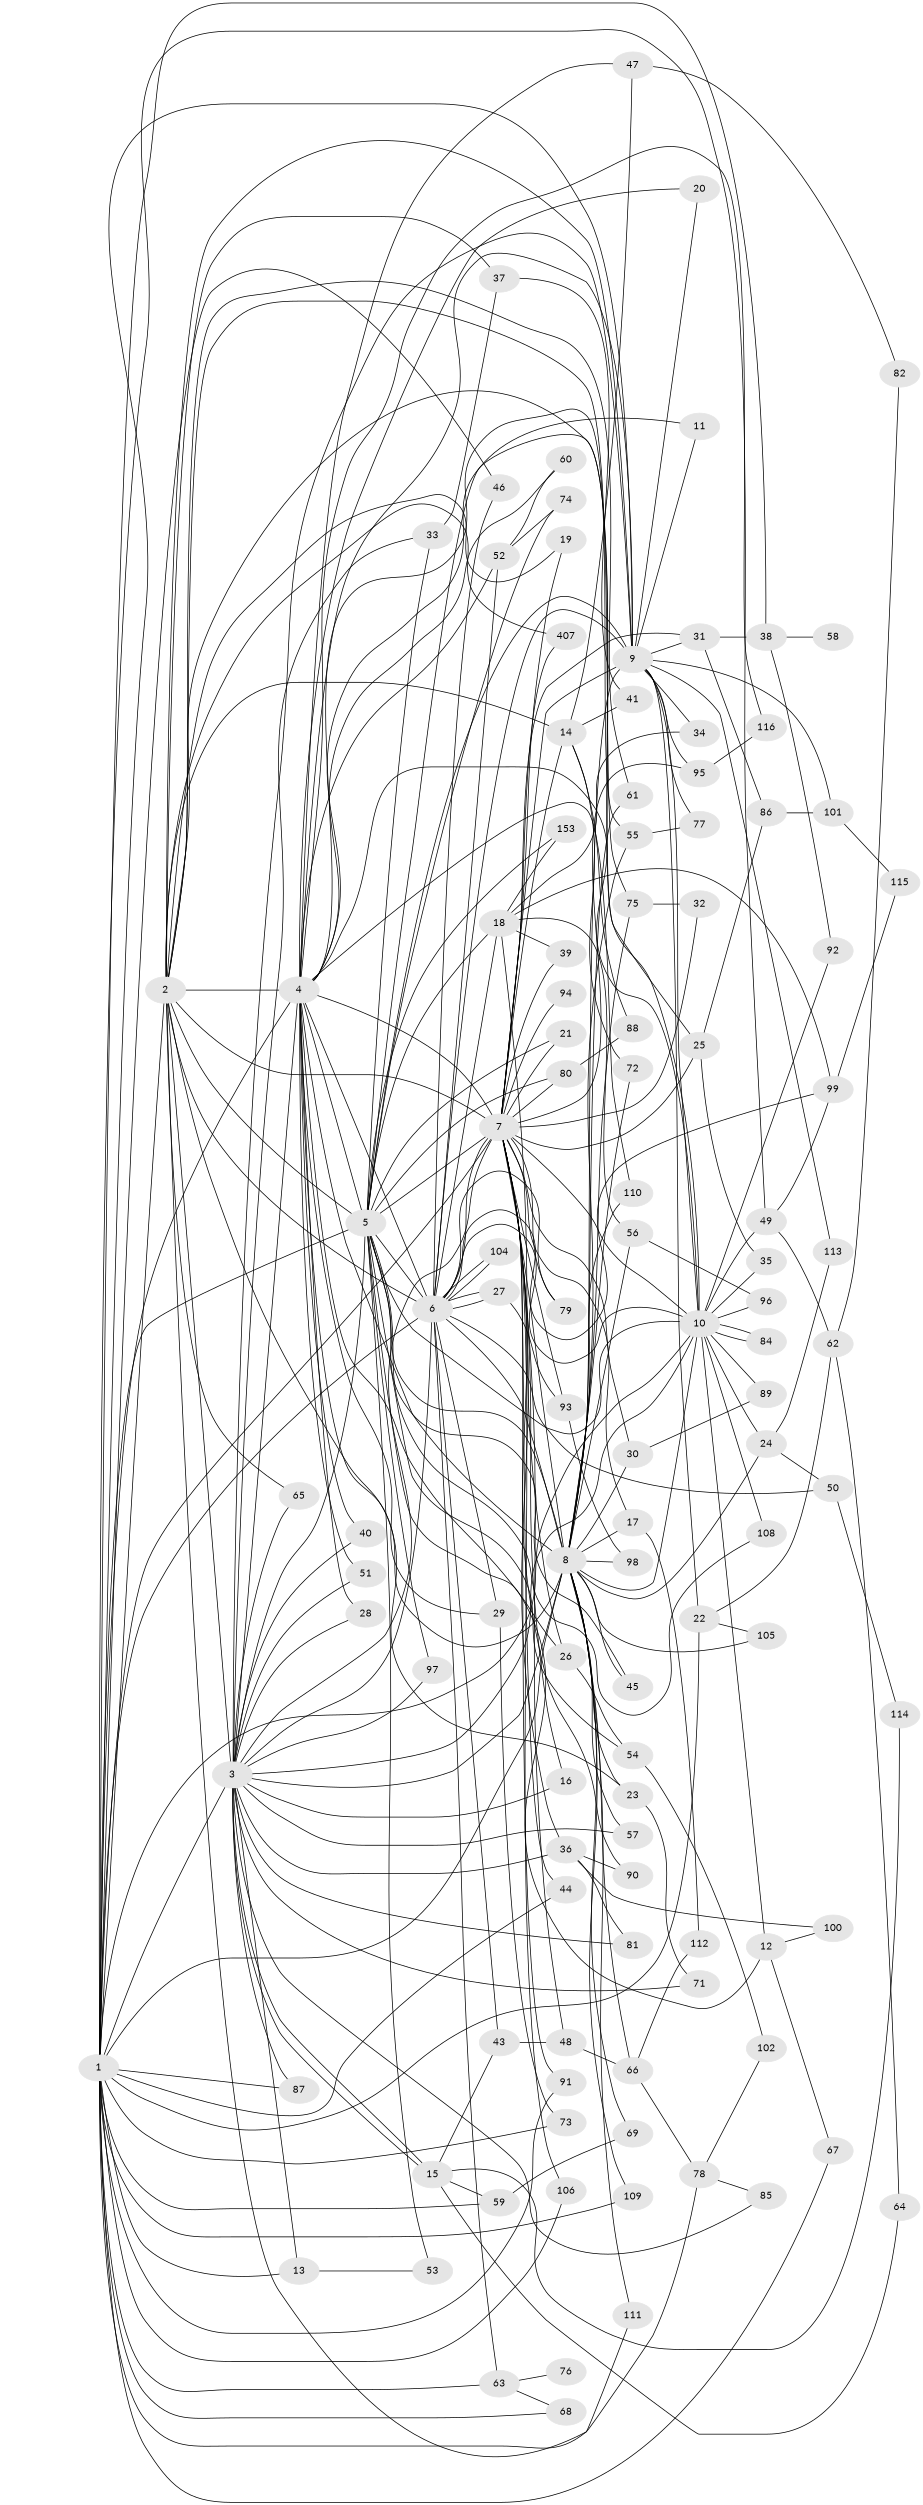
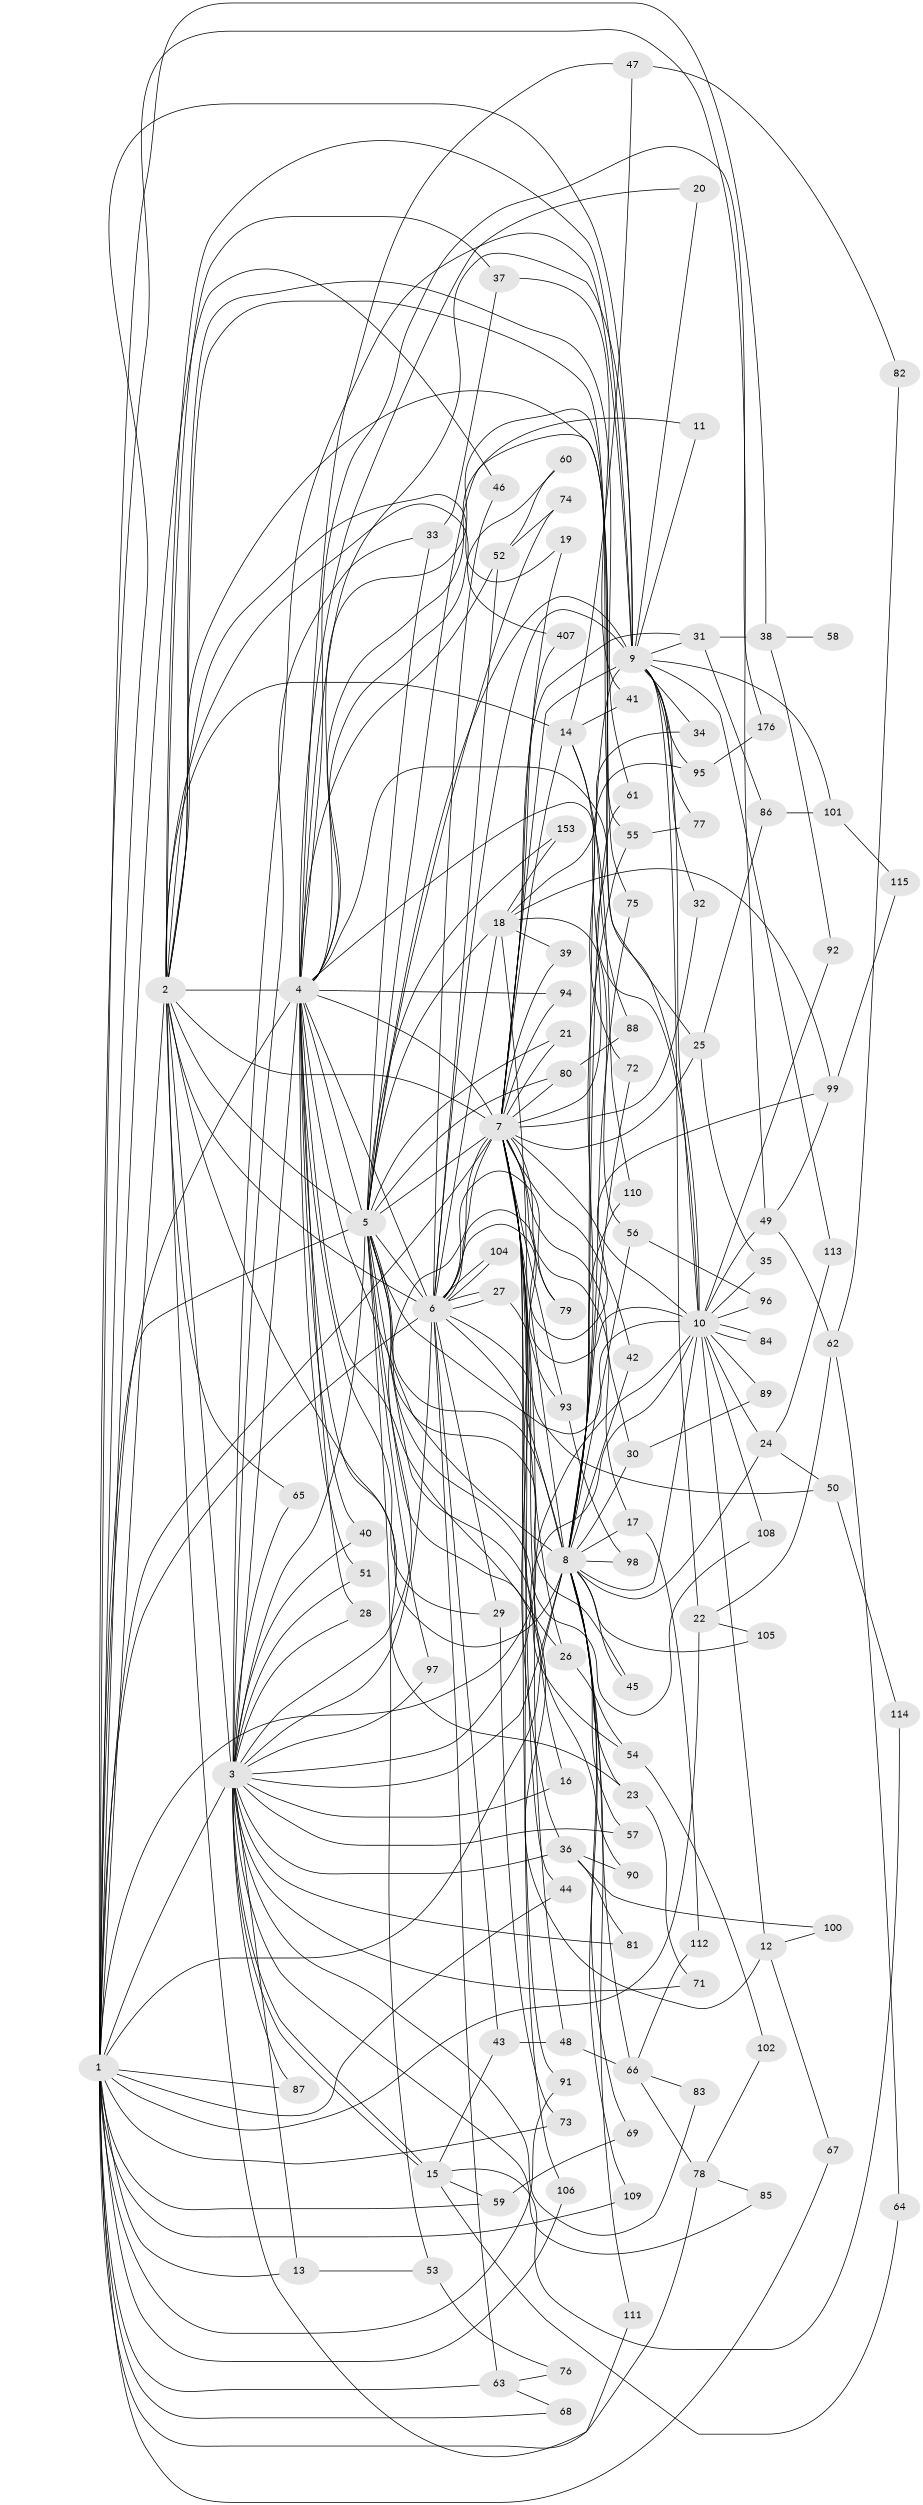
node "116": label "116" -> "176"
edge "75" -- "32": now "9" -- "32"
edge "4" -- "94": added
node "42": added
node "83": added
edge "53" -- "76": added
